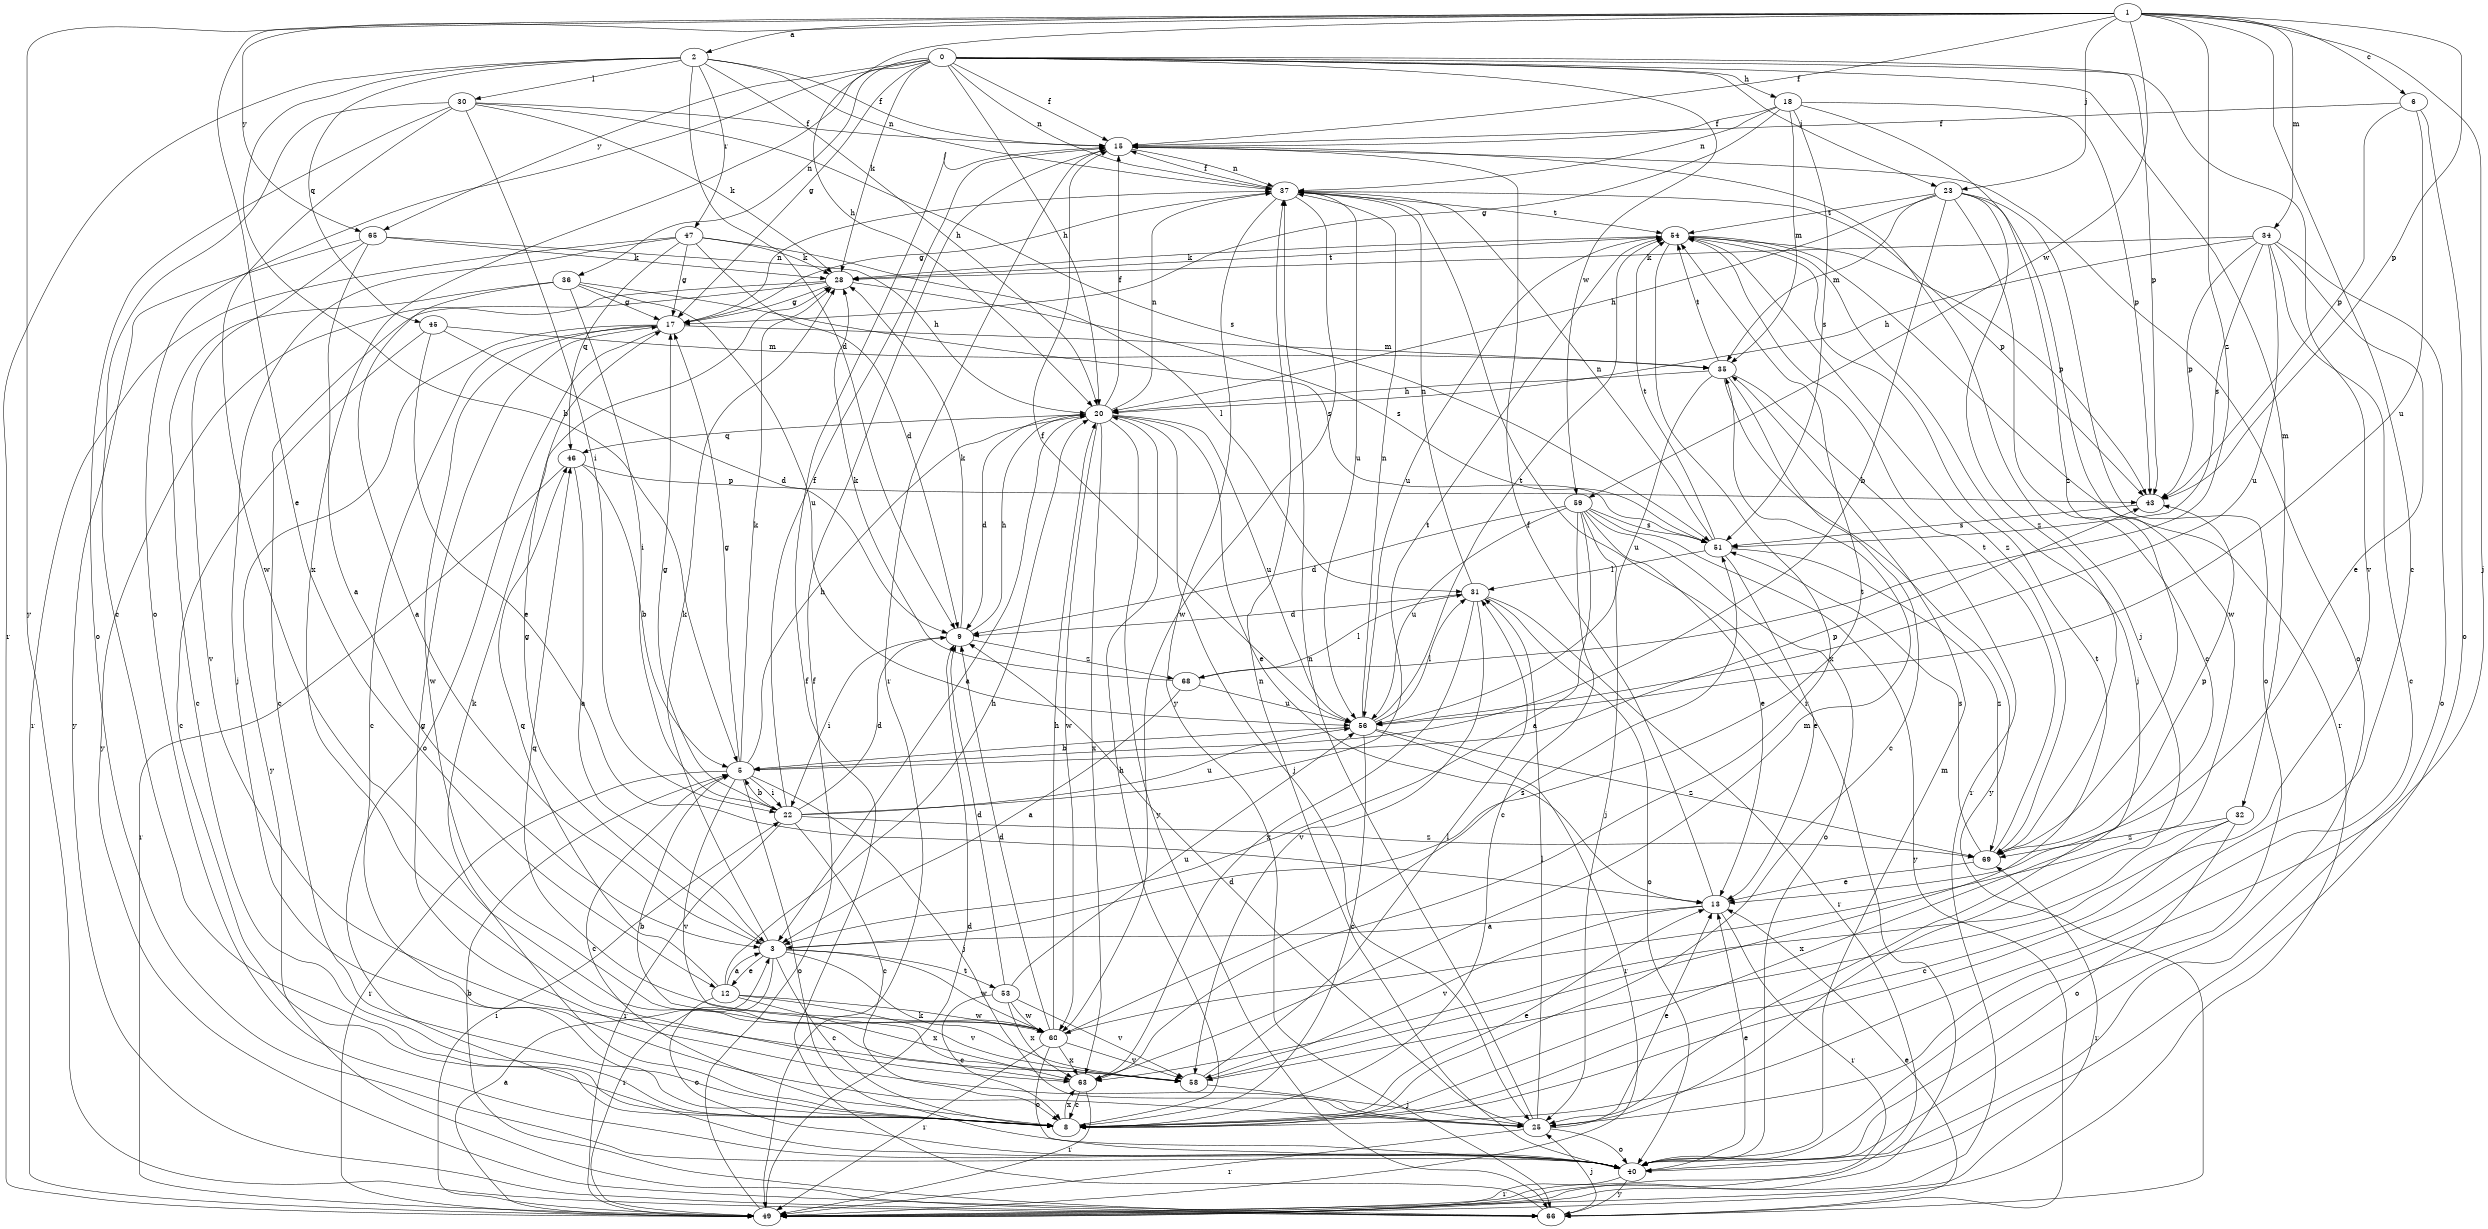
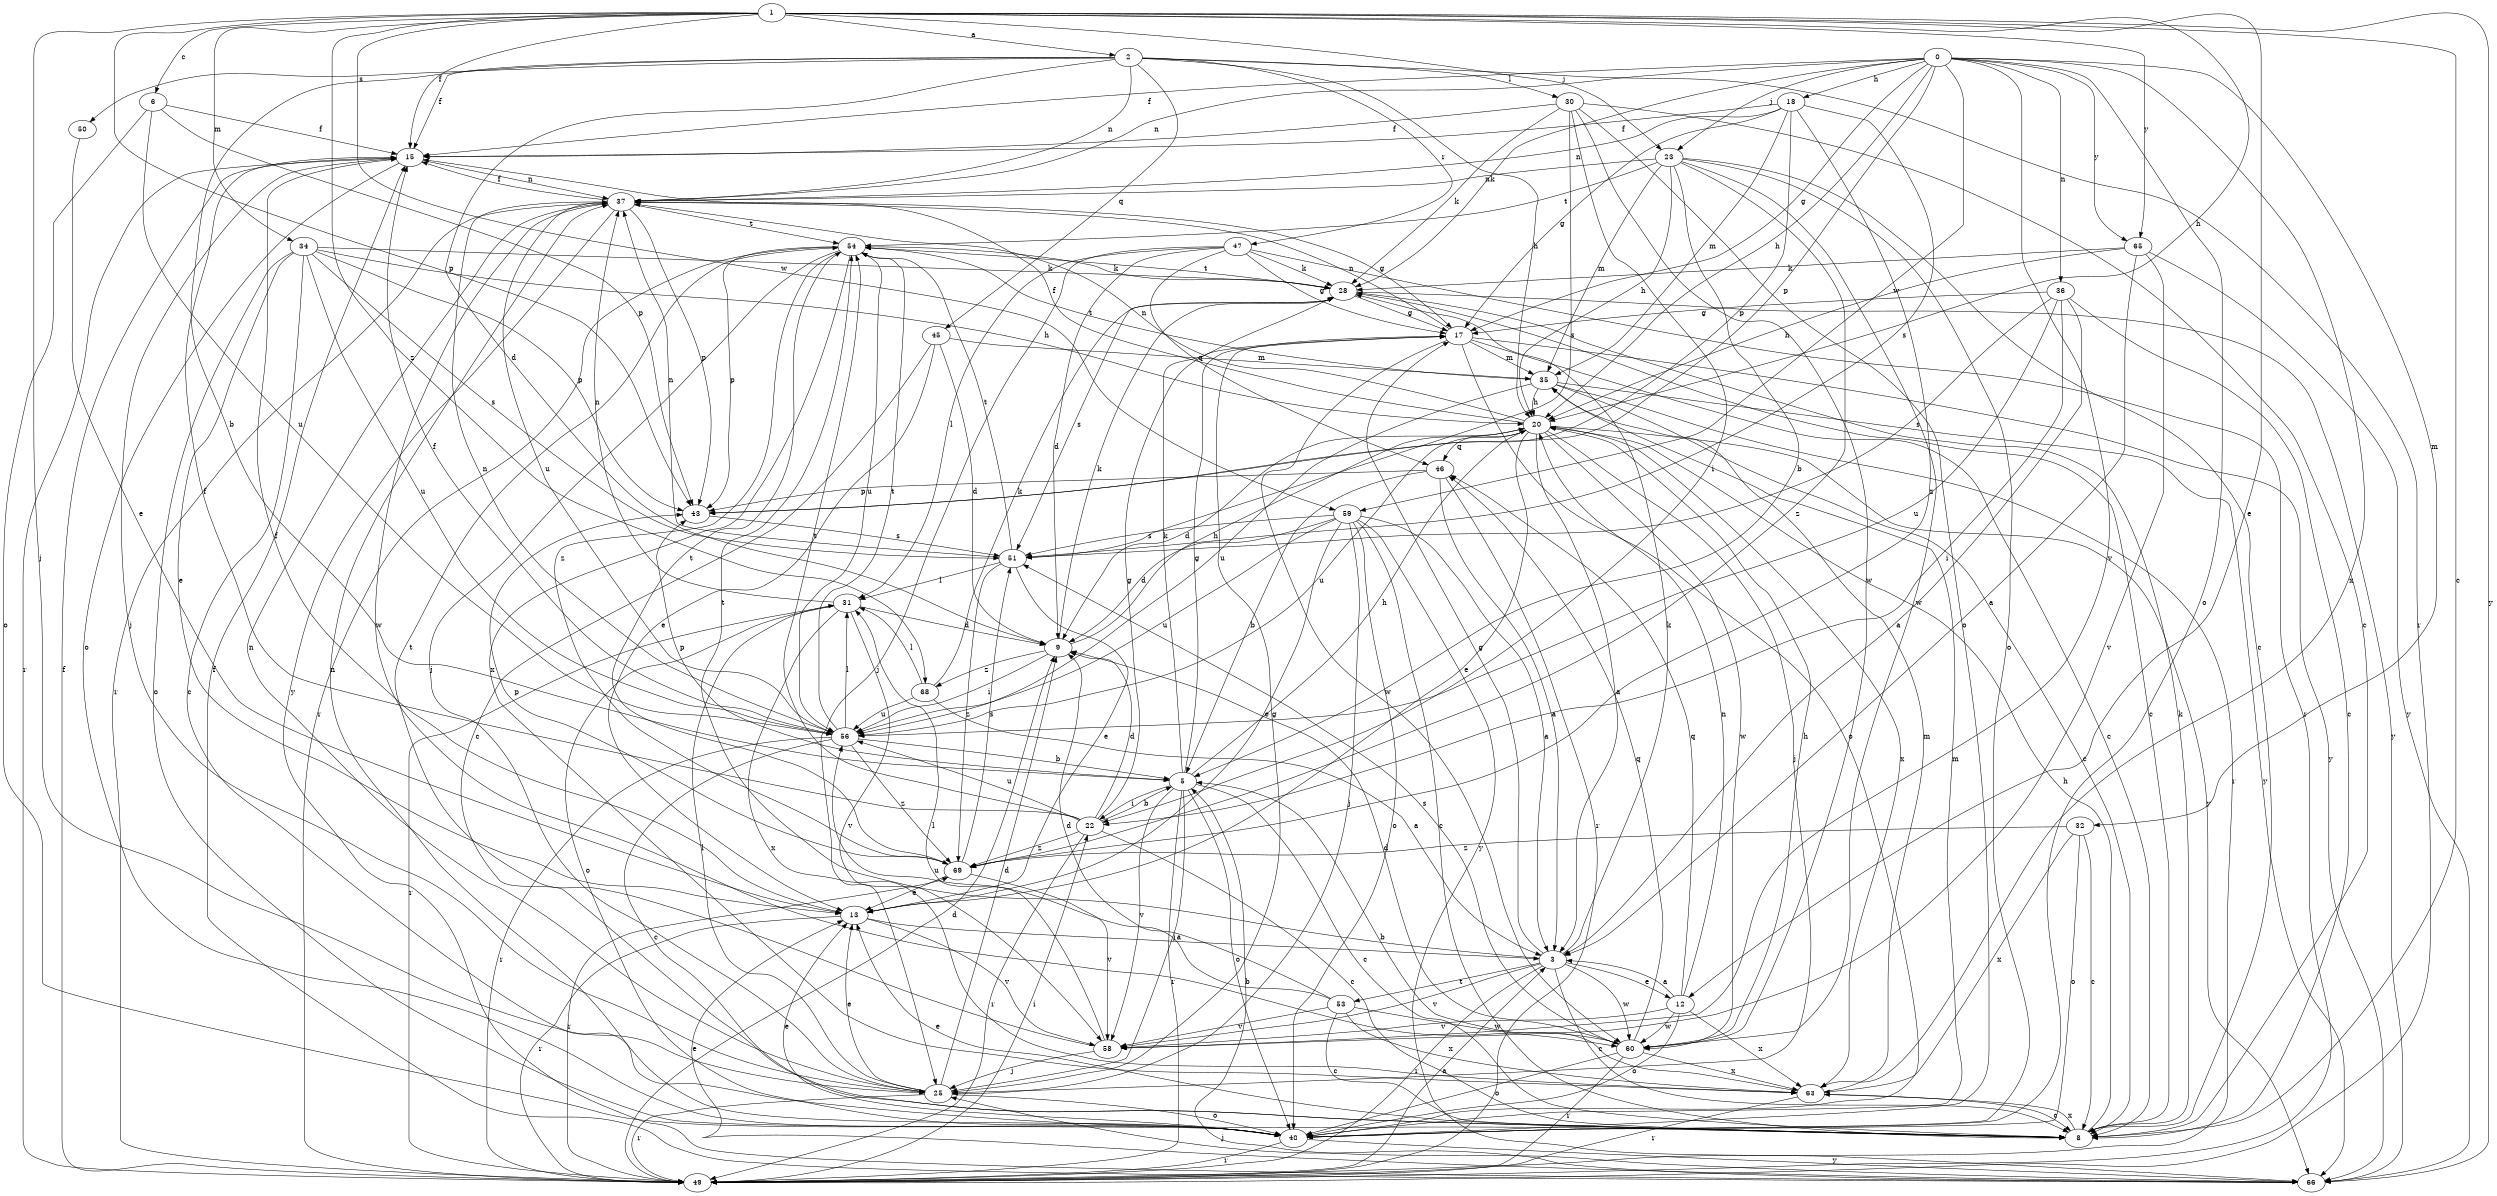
node "50": added
edge "23" -> "37": added, label "n"
edge "9" -> "22": now "9" -> "56"
edge "12" -> "20": label "h" -> "n"
edge "3" -> "58": label "k" -> "v"
edge "60" -> "58": now "69" -> "58"
